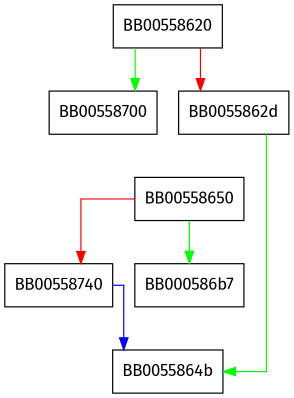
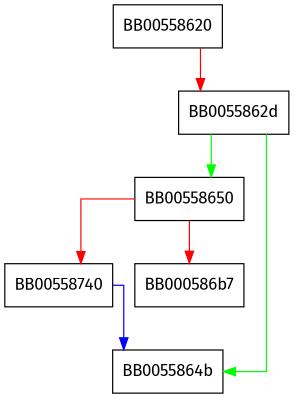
node "BB00558700": removed
edge "BB0055862d" -> "BB00558650": added
edge "BB00558650" -> "BB000586b7": color green -> red
